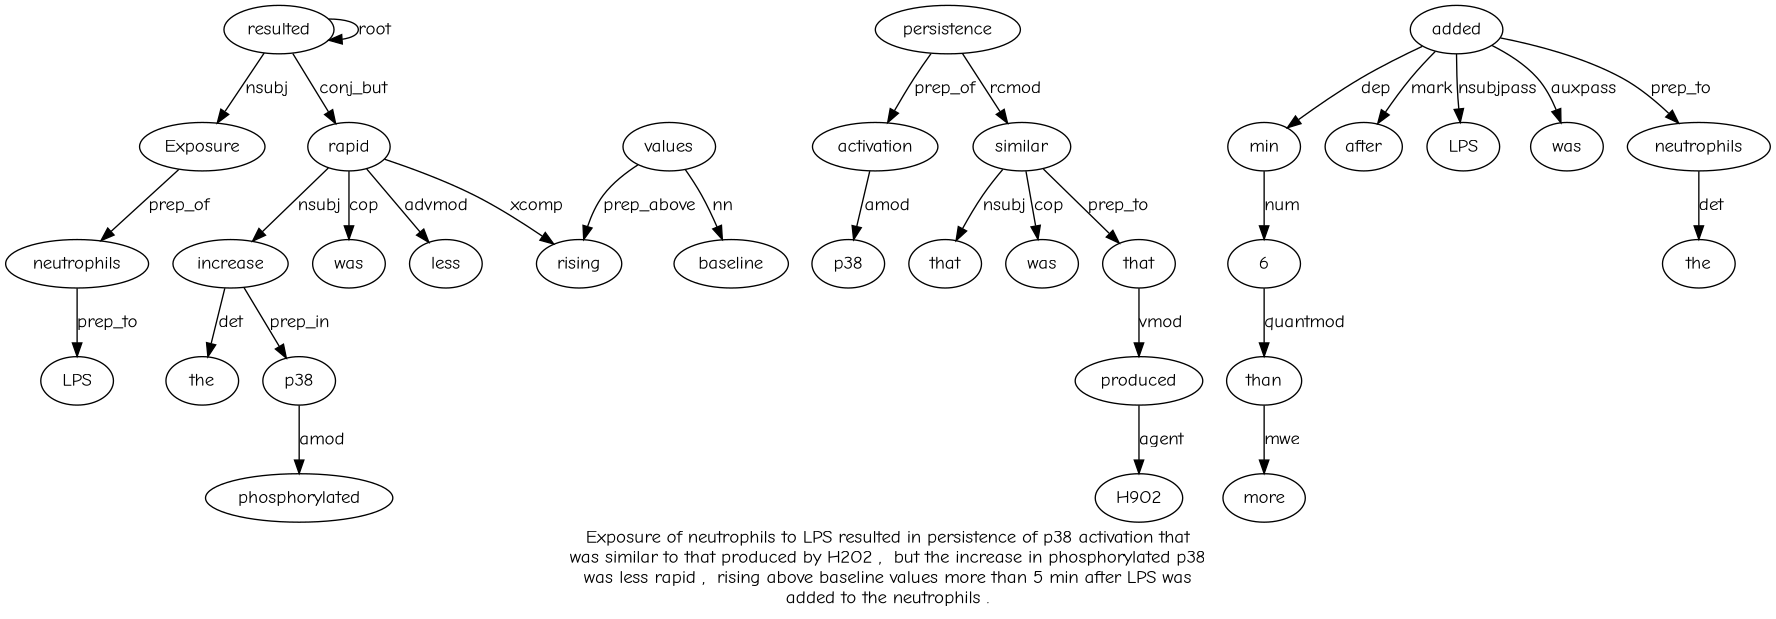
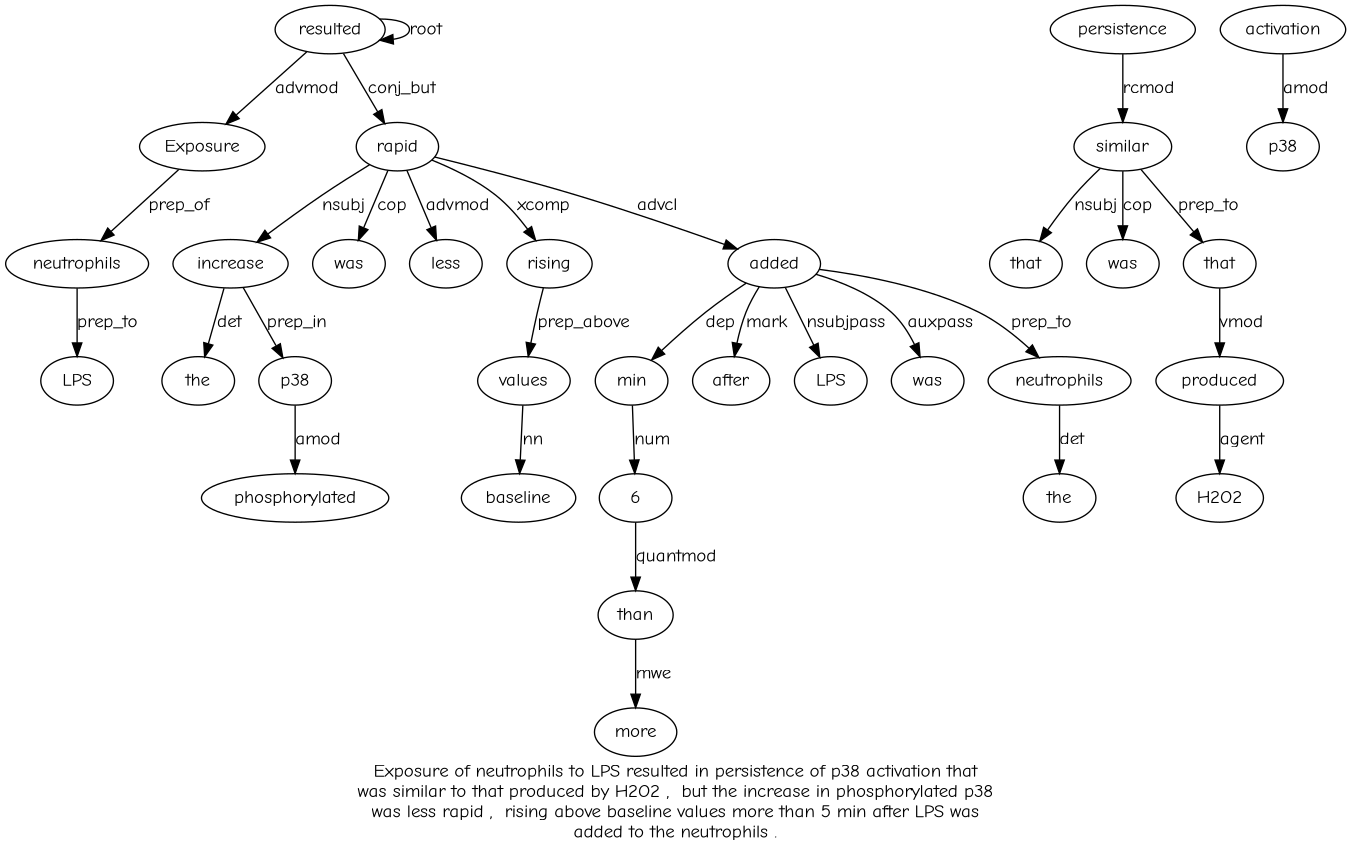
edge "persistence" -> "activation": removed, label "prep_of"
edge "resulted" -> "Exposure": label "nsubj" -> "advmod"
edge "values" -> "rising": reversed
edge "rapid" -> "added": added, label "advcl"
node "H9O2": label "H9O2" -> "H2O2"
